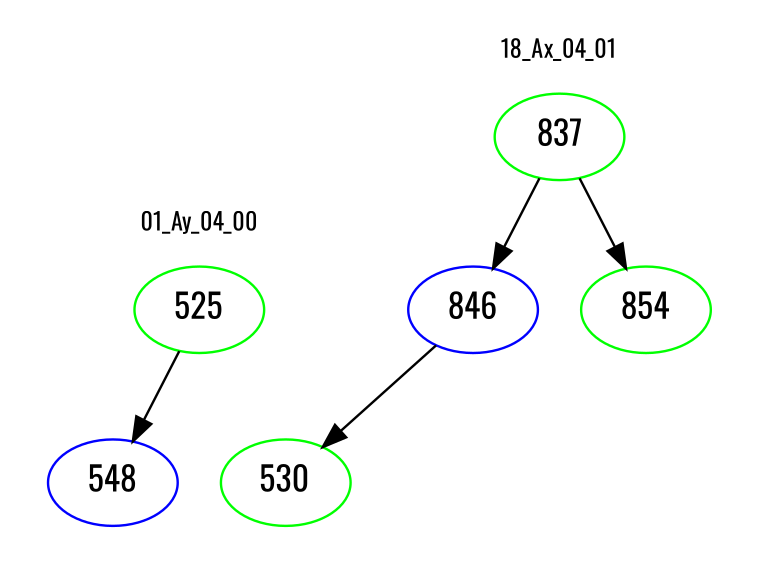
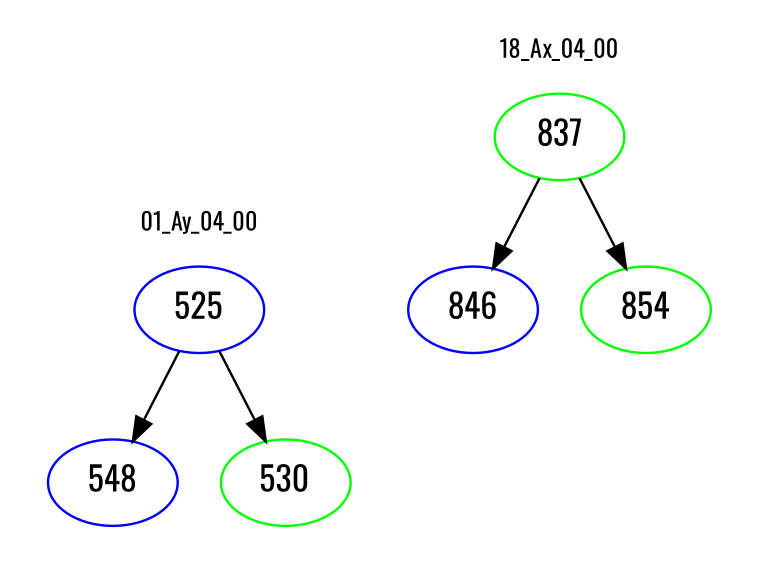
cluster "18_Ax_04_01": label "18_Ax_04_01" -> "18_Ax_04_00"
node "525": color green -> blue
edge "846" -> "530": now "525" -> "530"
